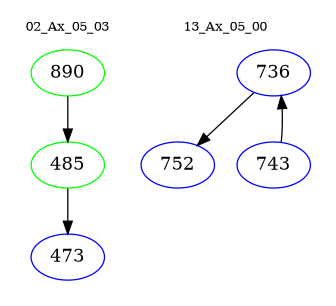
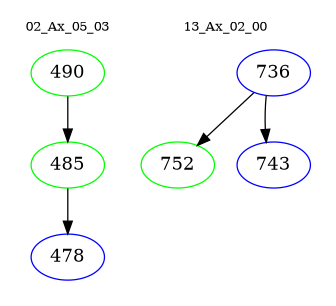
cluster "13_Ax_05_00": label "13_Ax_05_00" -> "13_Ax_02_00"
node "890": label "890" -> "490"
edge "743" -> "736": reversed
node "752": color blue -> green
node "473": label "473" -> "478"
